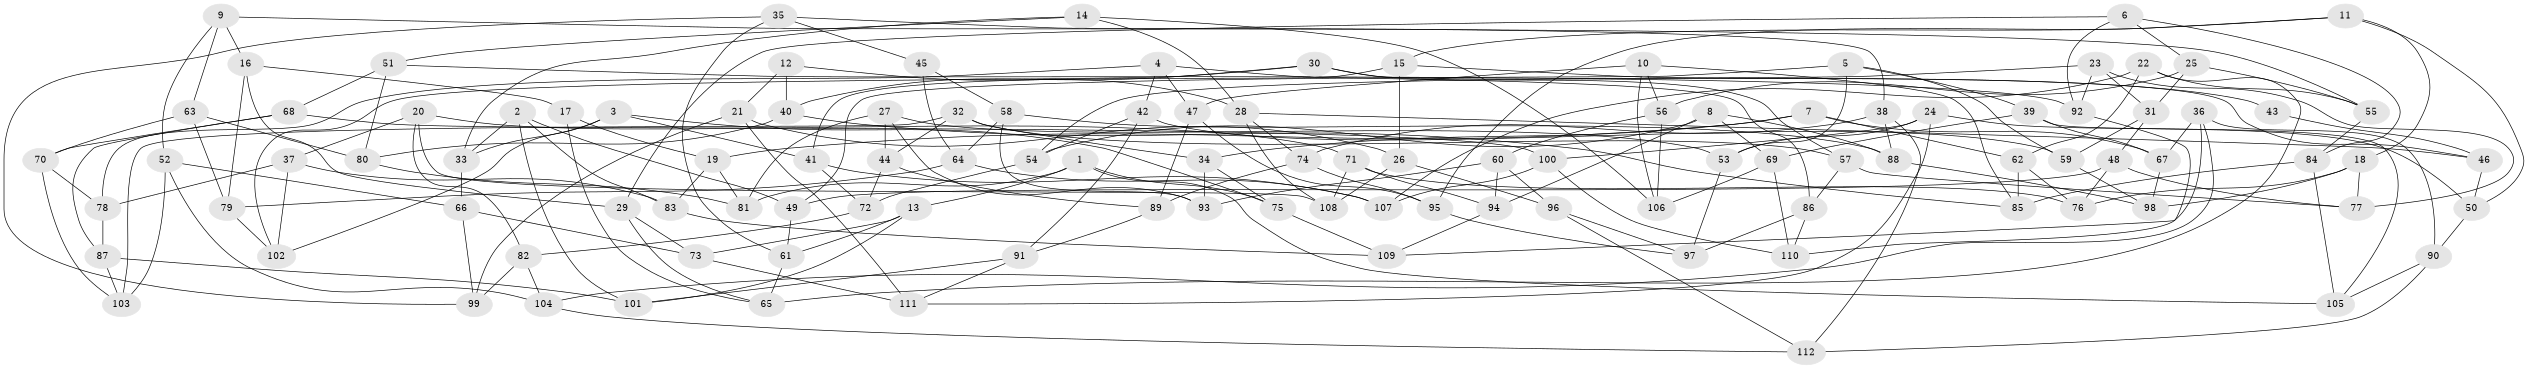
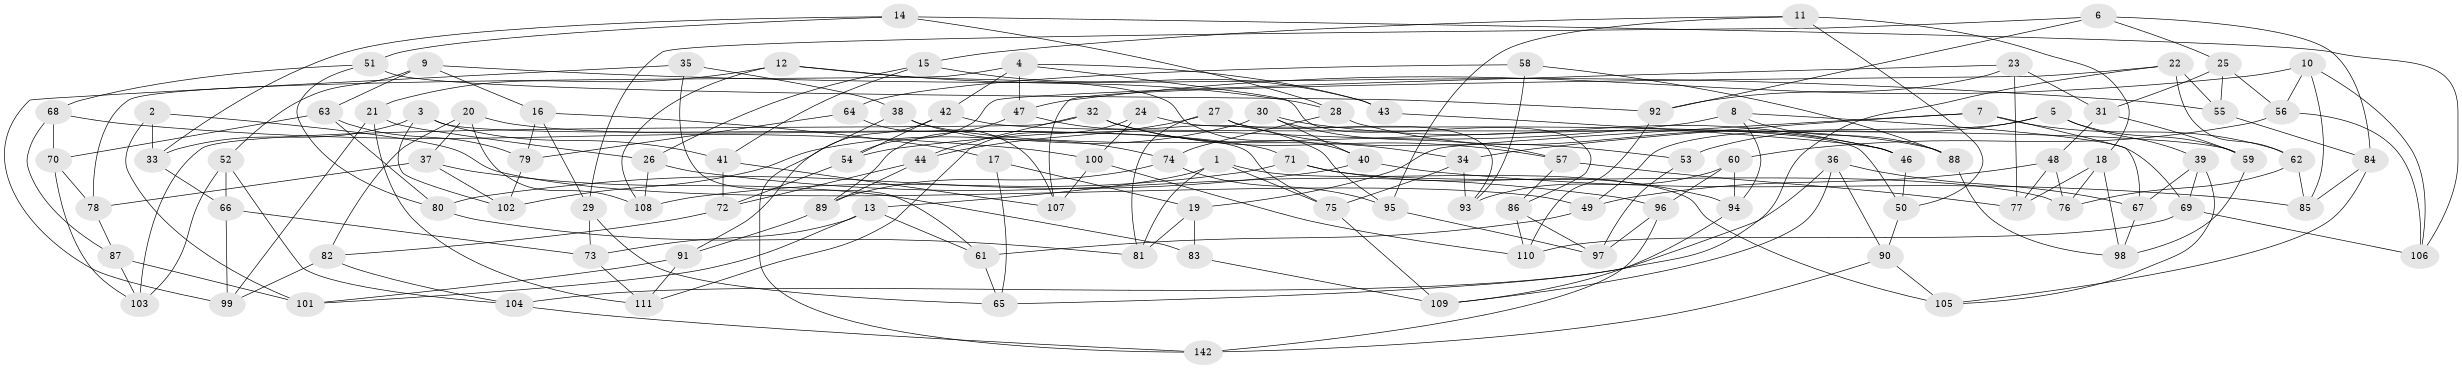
node "45": removed
edge "4" -- "43": added
edge "24" -- "53": removed
edge "28" -- "108": now "12" -- "108"
edge "2" -- "83": removed
node "112": label "112" -> "142"
